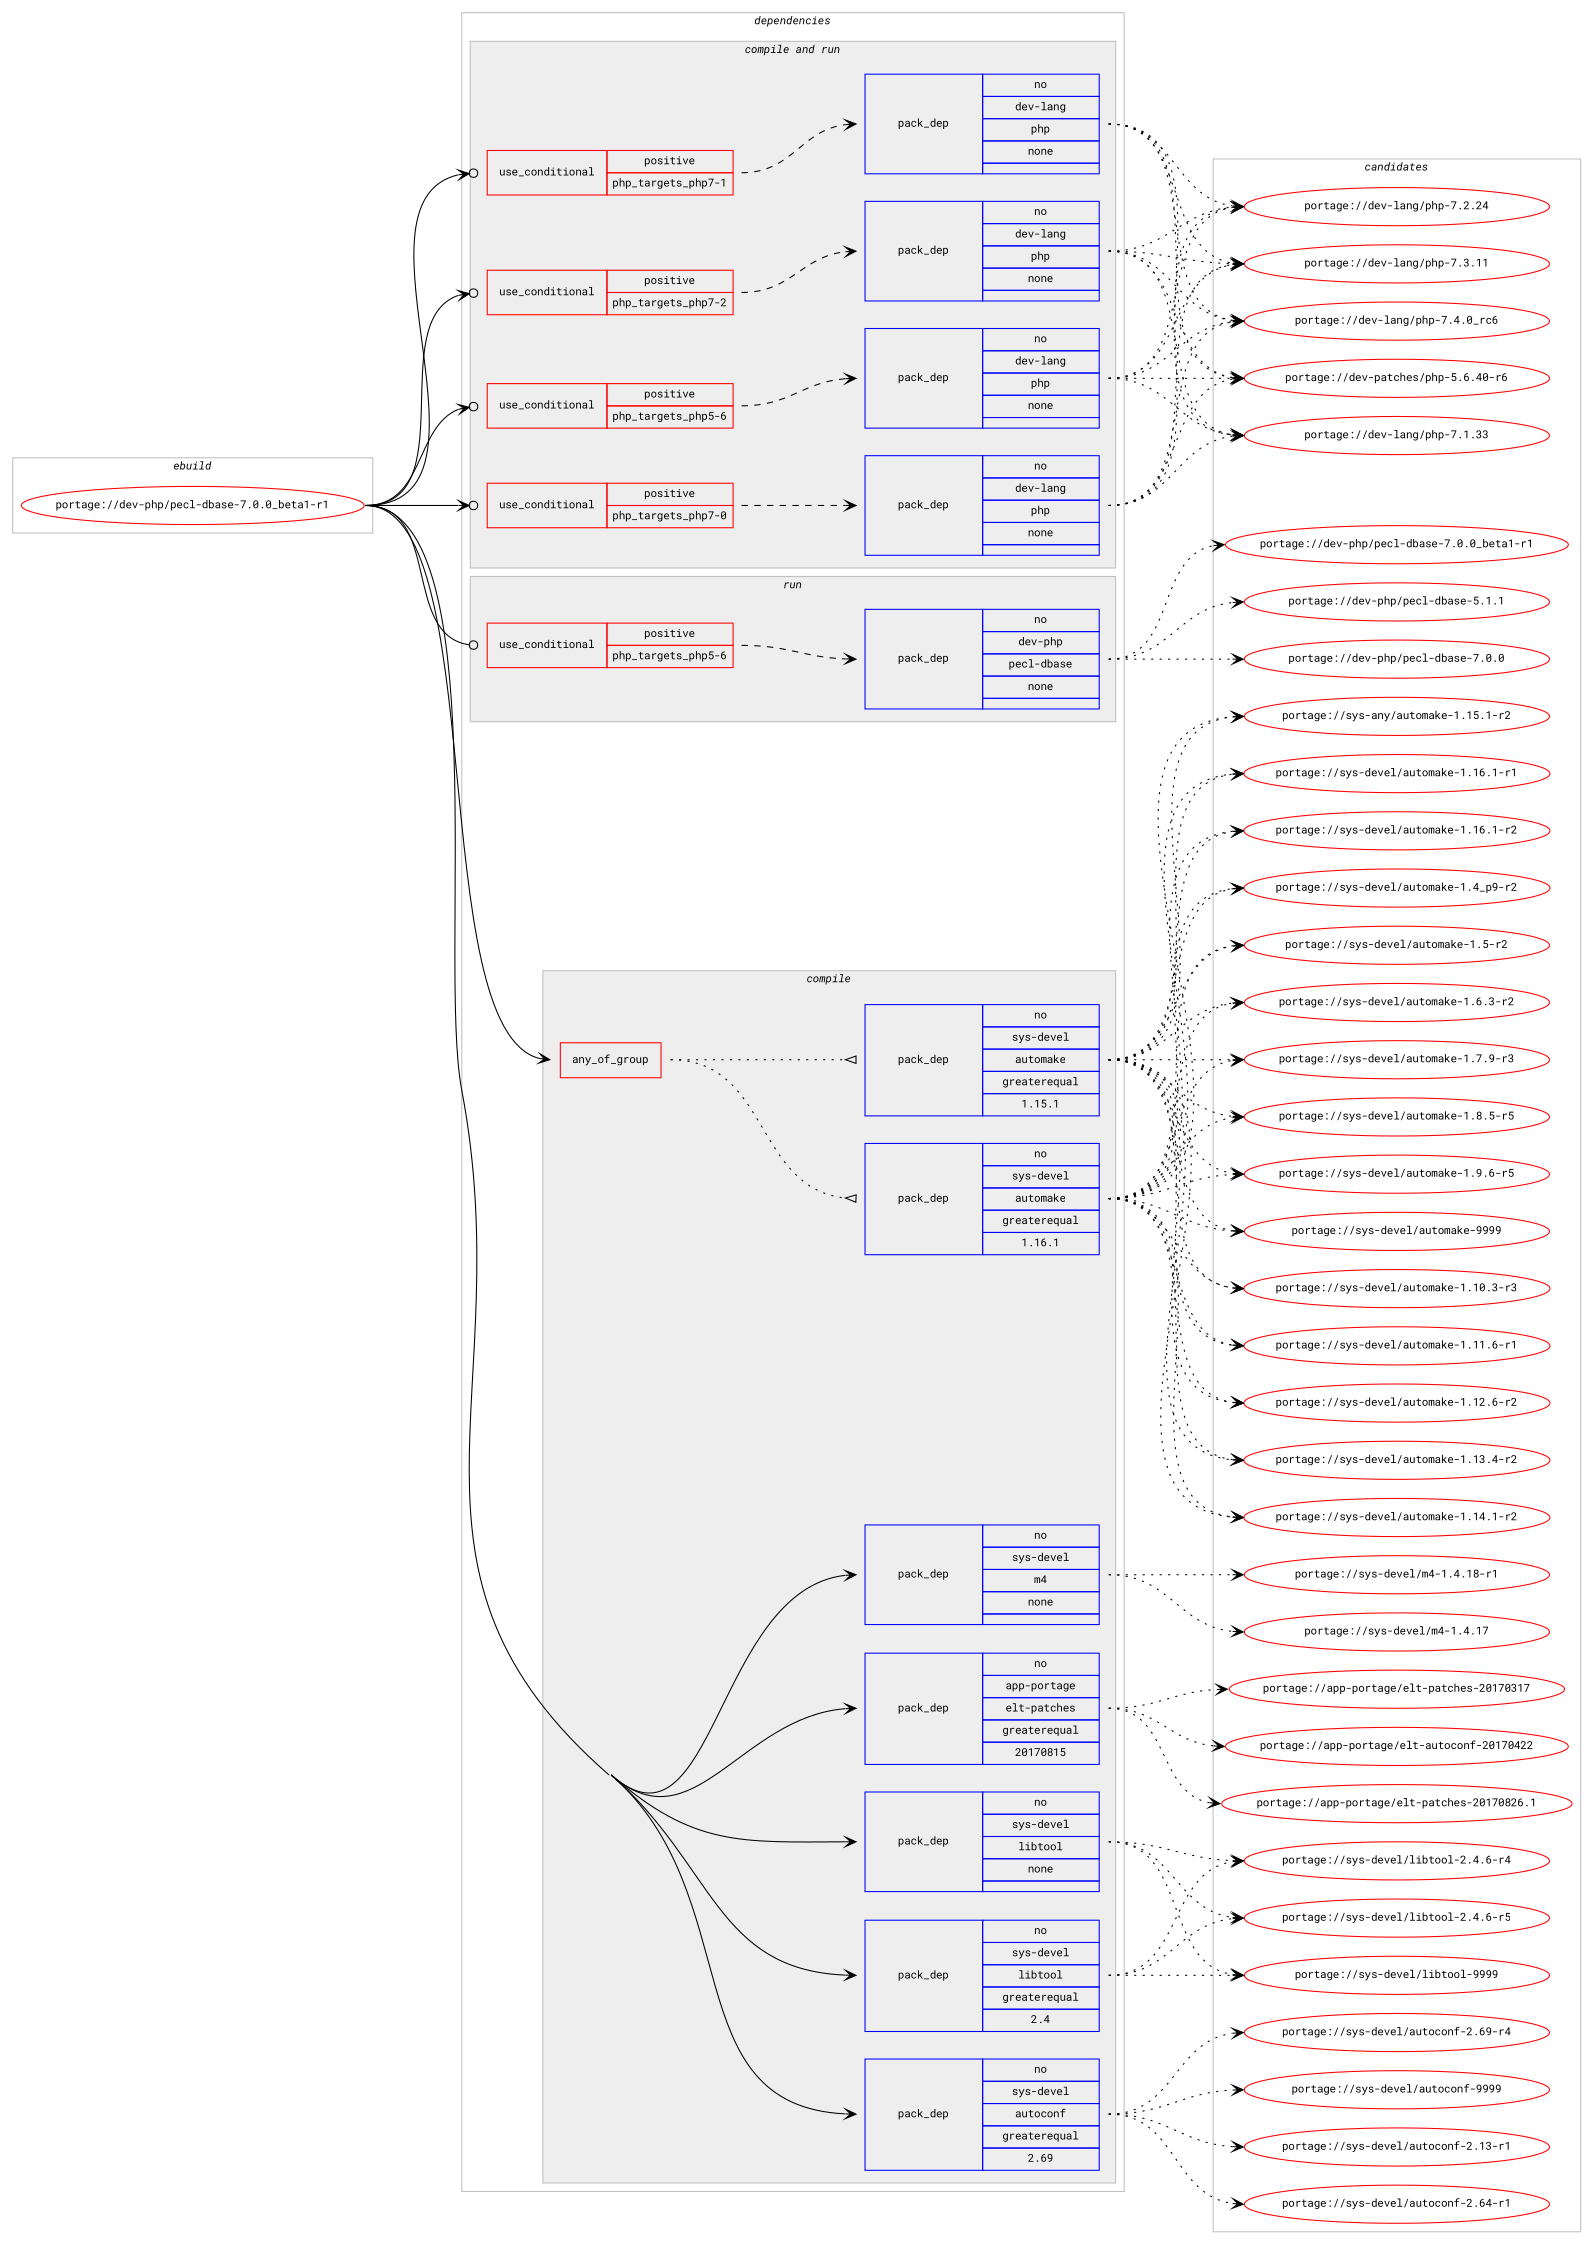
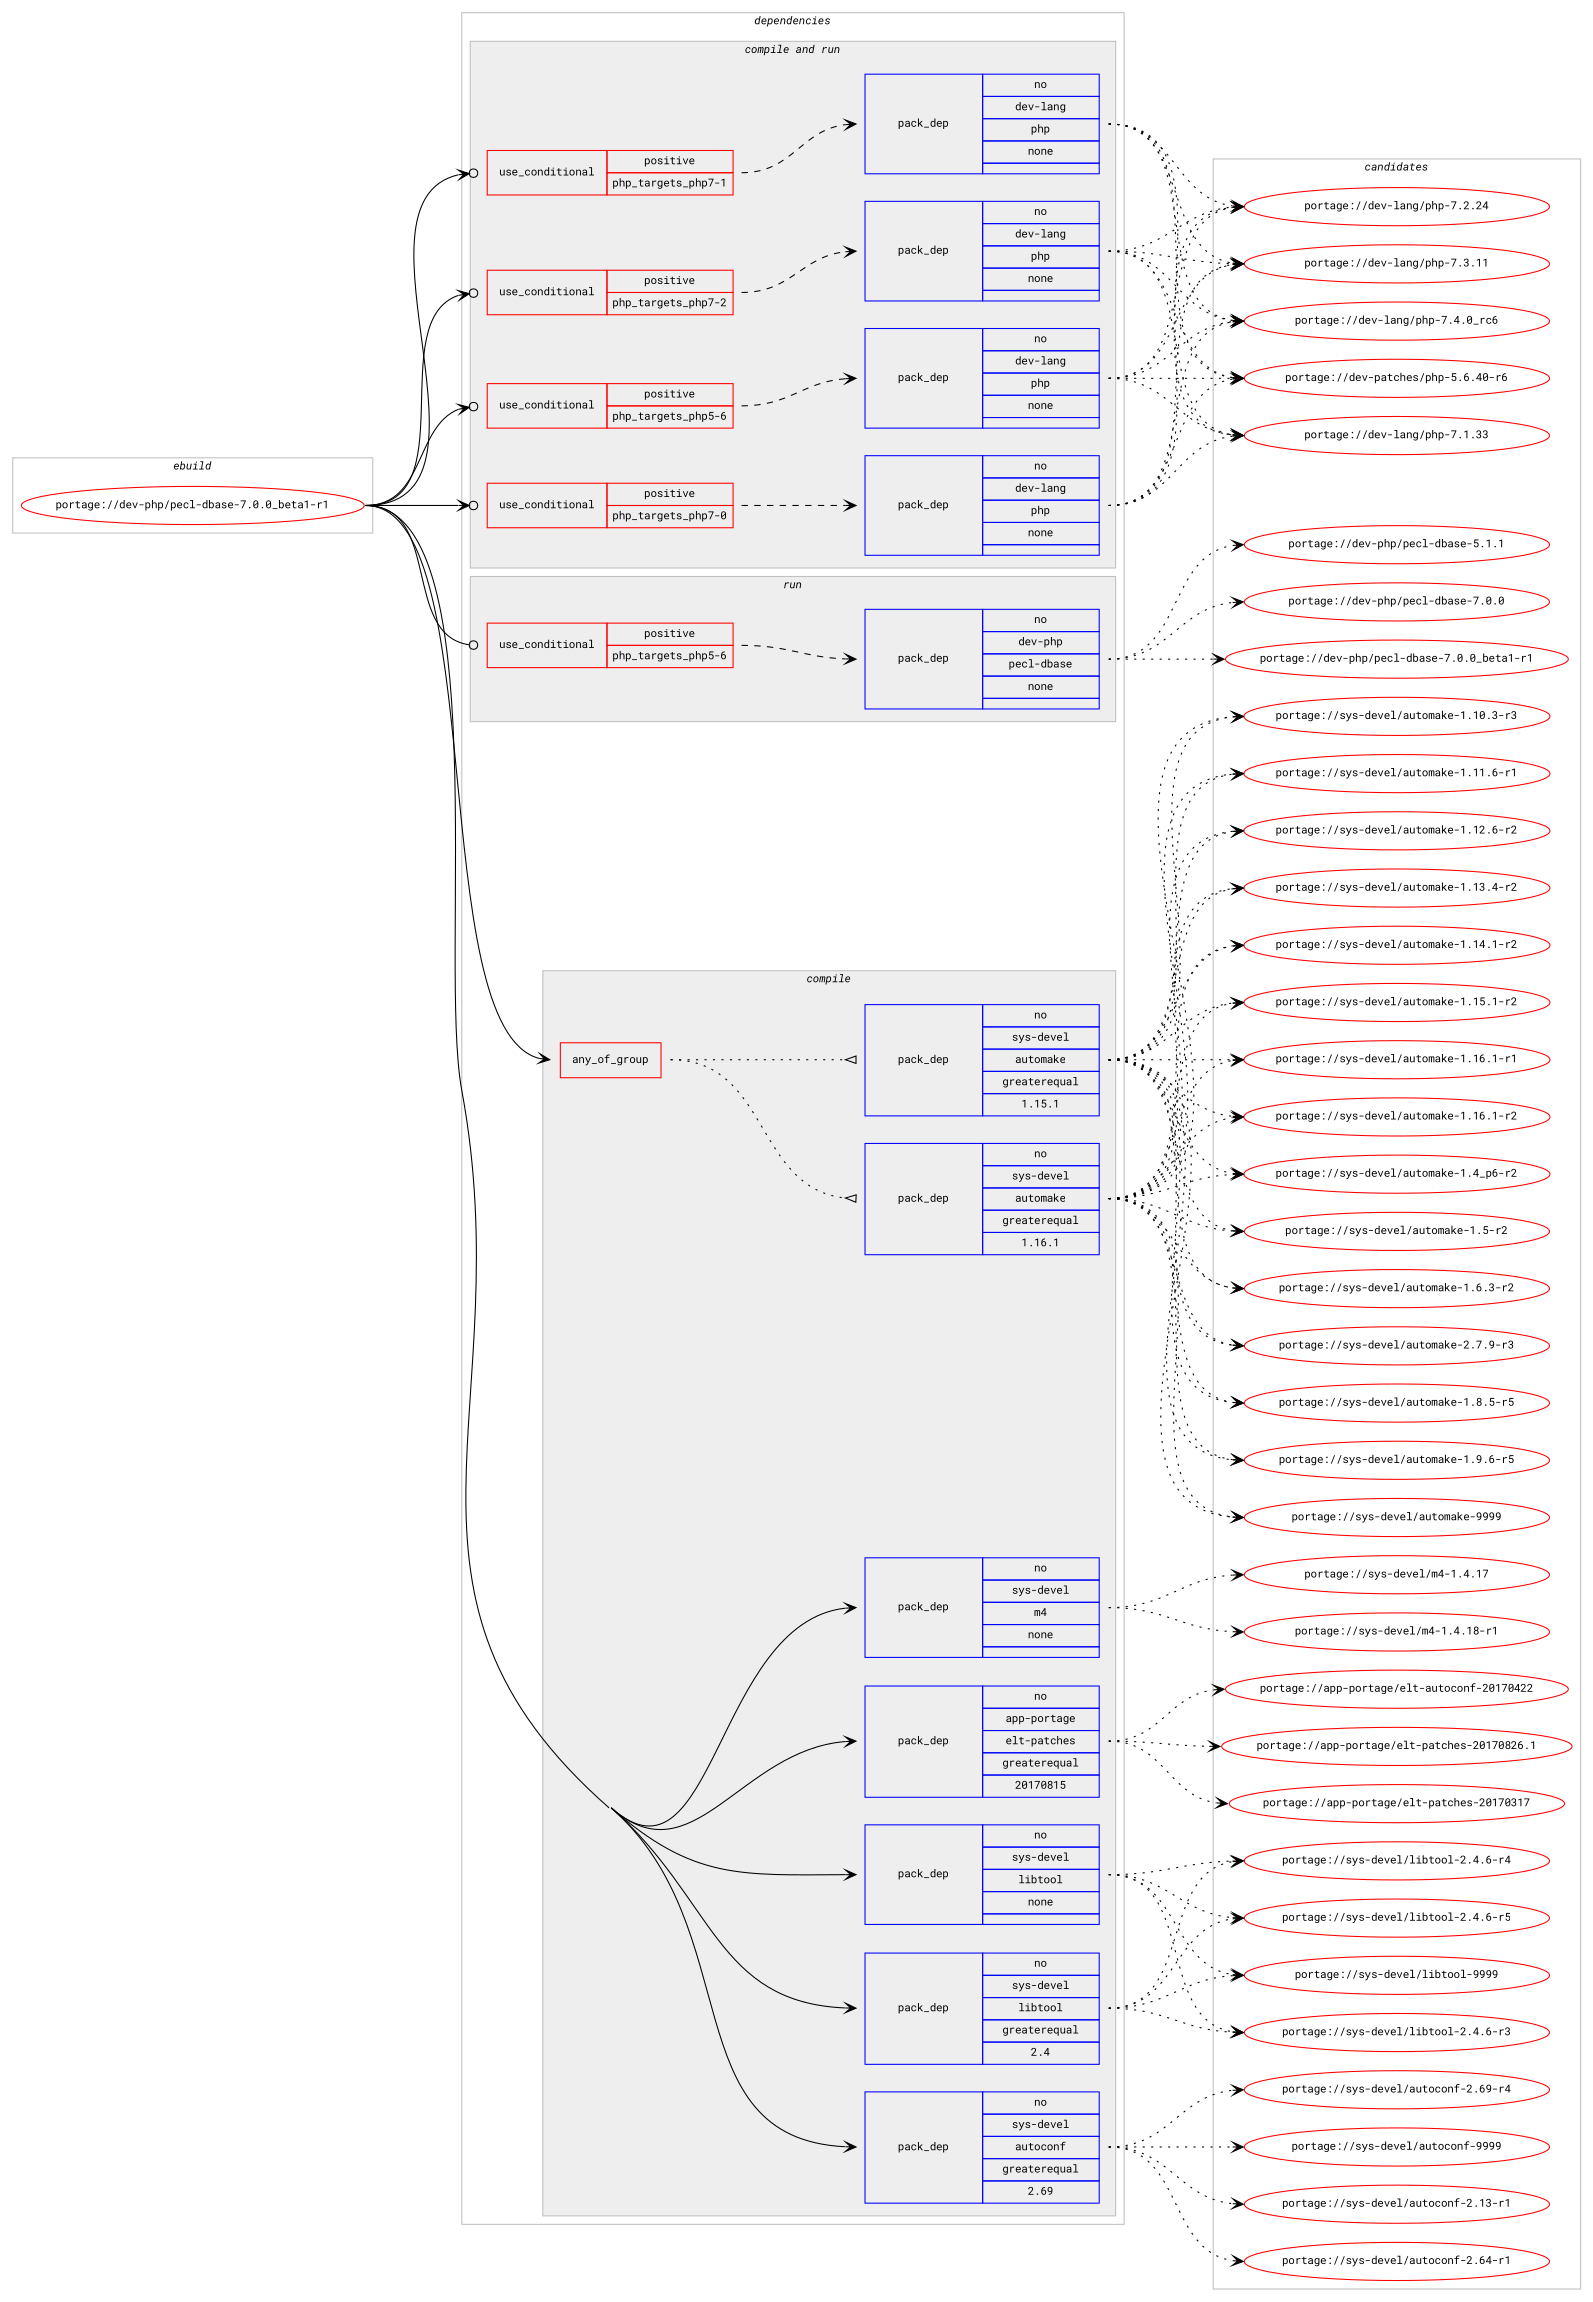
node "portage://sys-any/automake-1.15.1-r2": label "portage://sys-any/automake-1.15.1-r2" -> "portage://sys-devel/automake-1.15.1-r2"
node "portage://sys-devel/automake-1.4_p9-r2": label "portage://sys-devel/automake-1.4_p9-r2" -> "portage://sys-devel/automake-1.4_p6-r2"
node "portage://sys-devel/automake-1.7.9-r3": label "portage://sys-devel/automake-1.7.9-r3" -> "portage://sys-devel/automake-2.7.9-r3"
node "portage://sys-devel/libtool-2.4.6-r3": added
